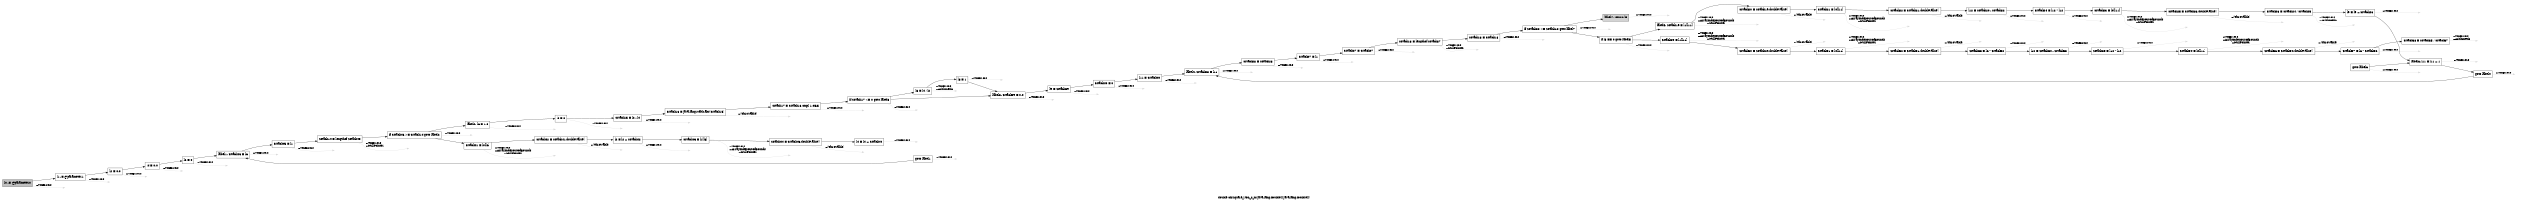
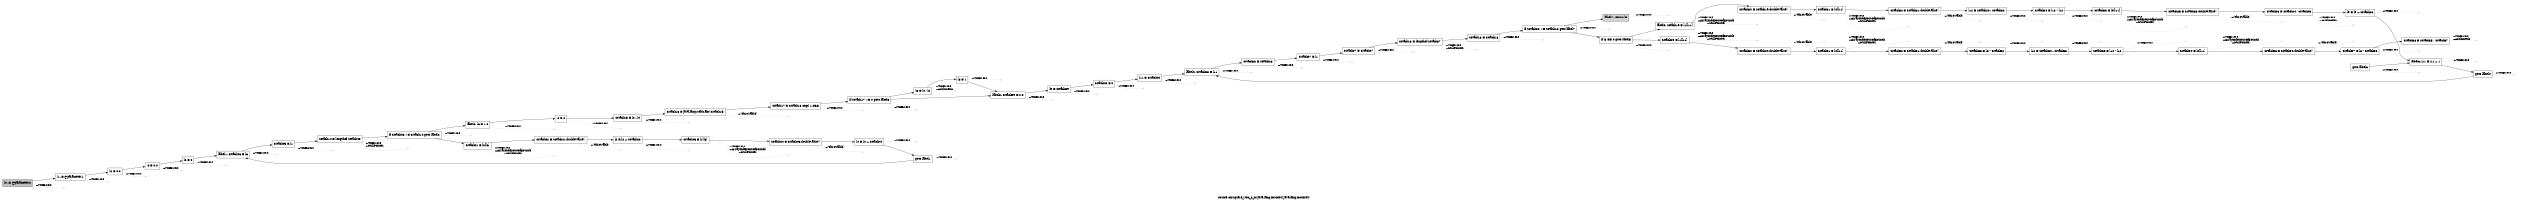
edge "l4 = l4 + $stack44" -> "goto label1": added
